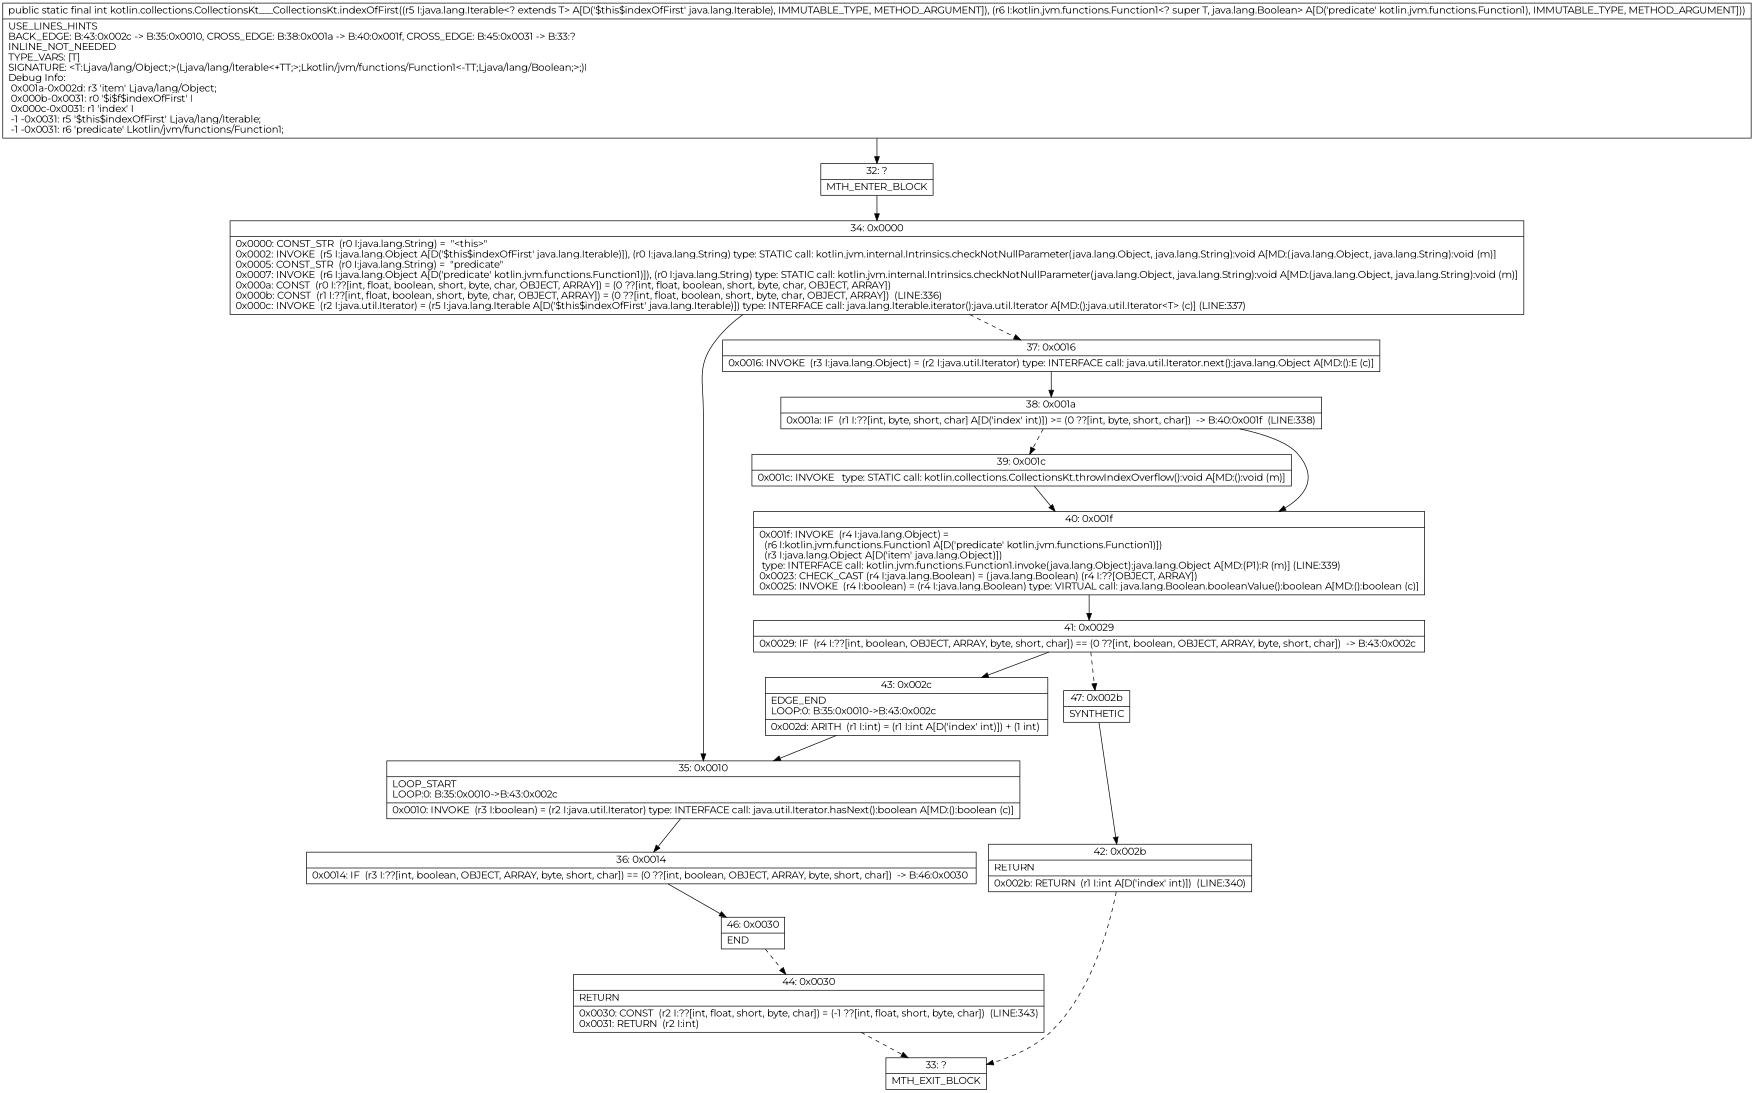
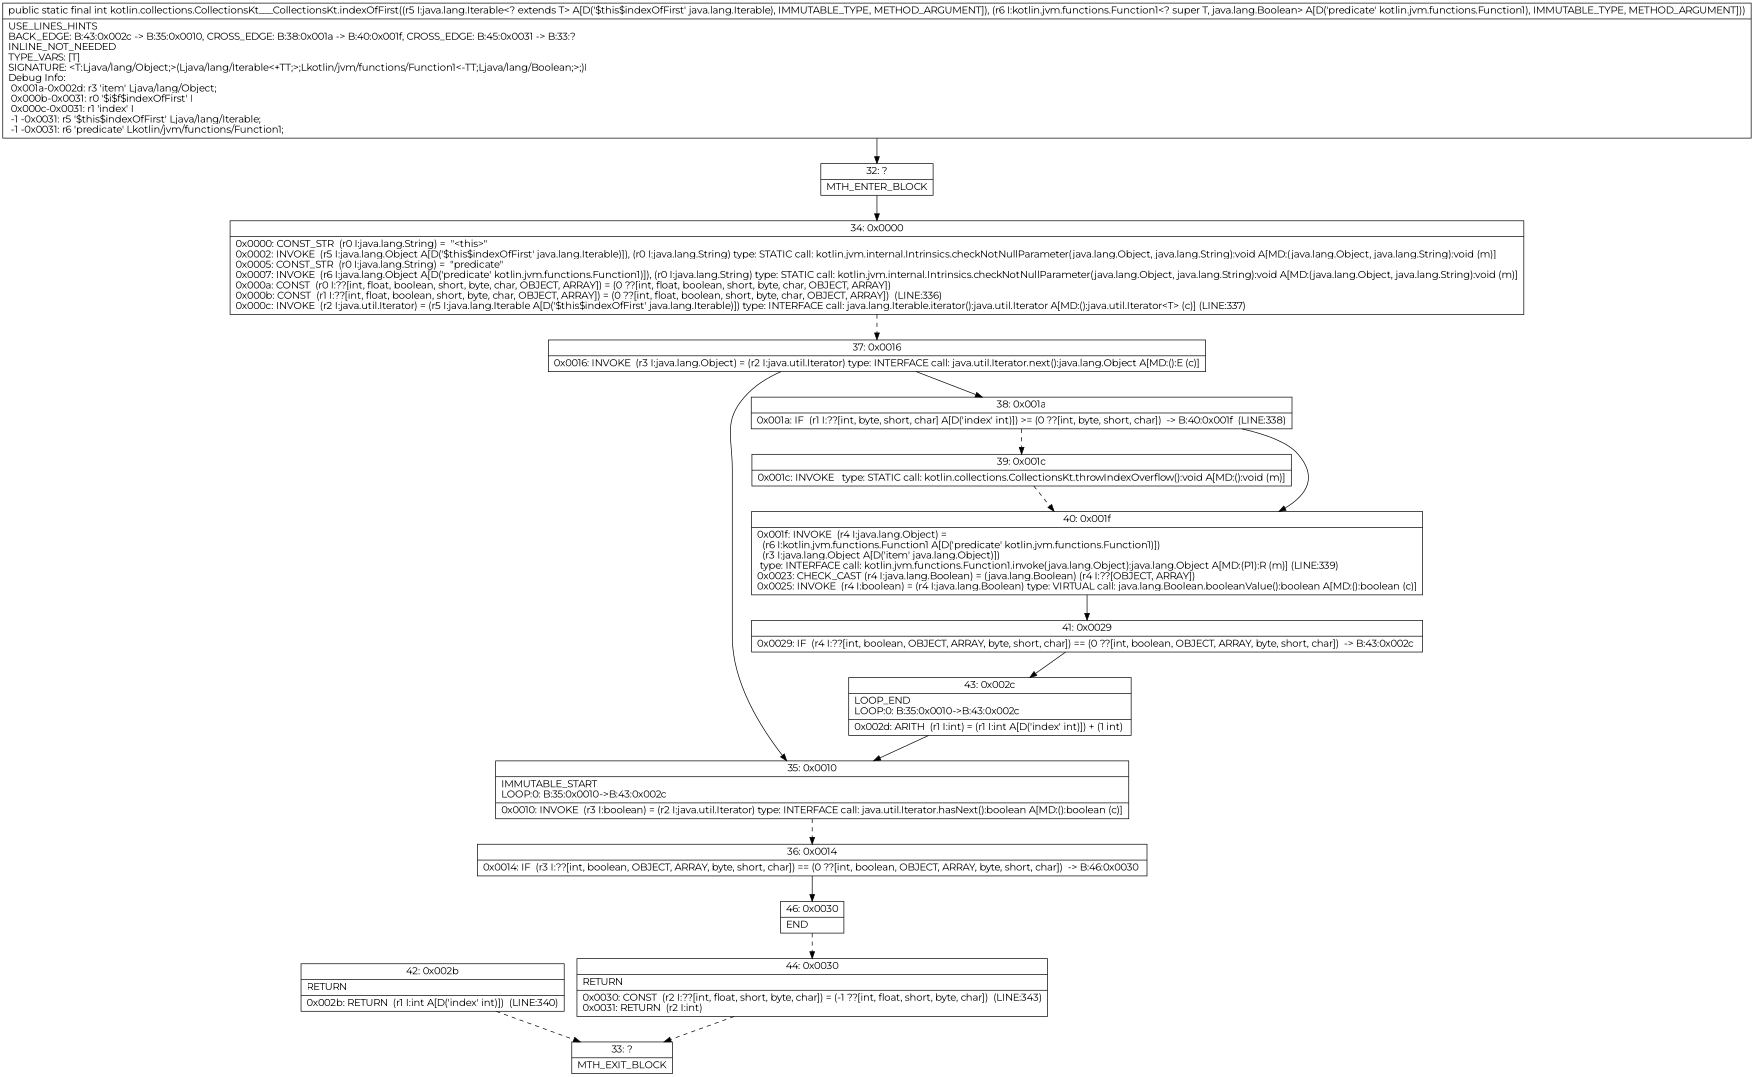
edge "39: 0x001c" -> "40: 0x001f": style solid -> dashed
edge "34: 0x0000" -> "35: 0x0010": now "37: 0x0016" -> "35: 0x0010"
node "43: 0x002c": text "EDGE_END" -> "LOOP_END"
node "47: 0x002b": removed
node "35: 0x0010": text "LOOP_START" -> "IMMUTABLE_START"
edge "35: 0x0010" -> "36: 0x0014": style solid -> dashed
